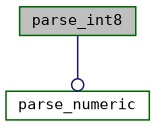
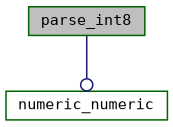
node "parse_numeric": label "parse_numeric" -> "numeric_numeric"
